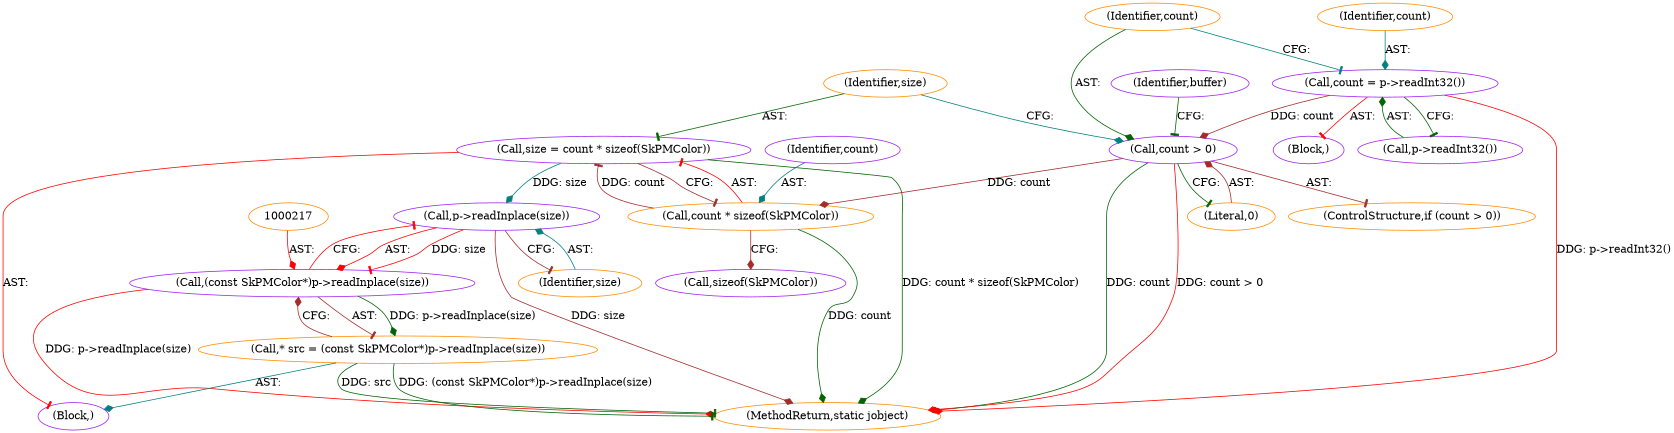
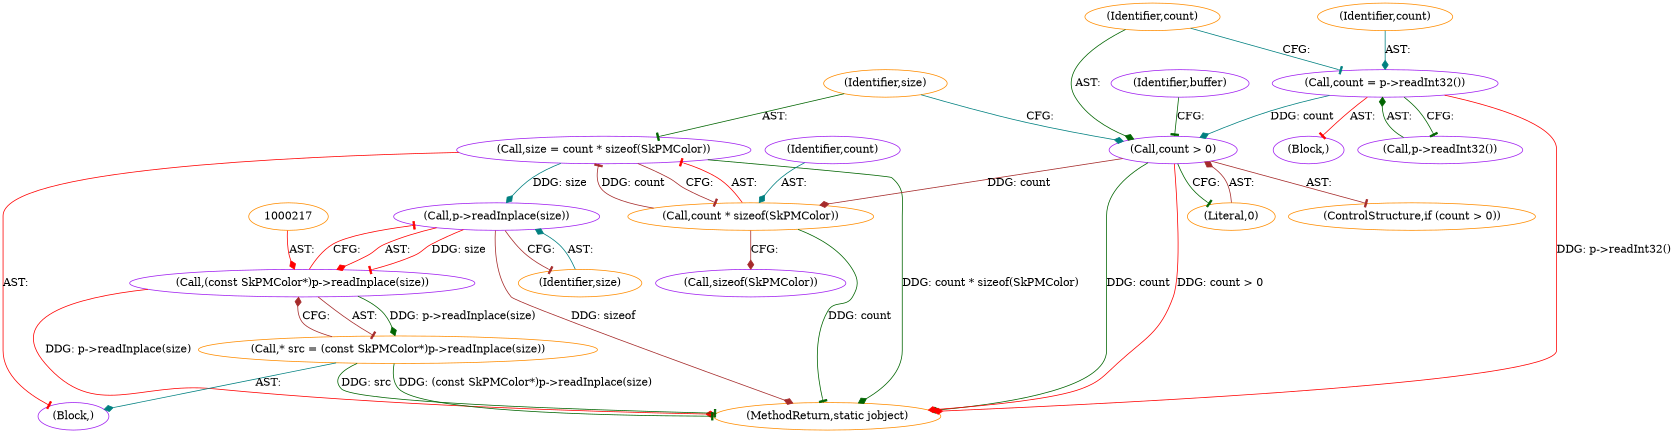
edge "(Call,count = p->readInt32())" -> "(Call,count > 0)": color brown -> teal
edge "(Call,count * sizeof(SkPMColor))" -> "(MethodReturn,static jobject)": arrowhead diamond -> tee
edge "(Call,p->readInplace(size))" -> "(MethodReturn,static jobject)": label "DDG: size" -> "DDG: sizeof"
